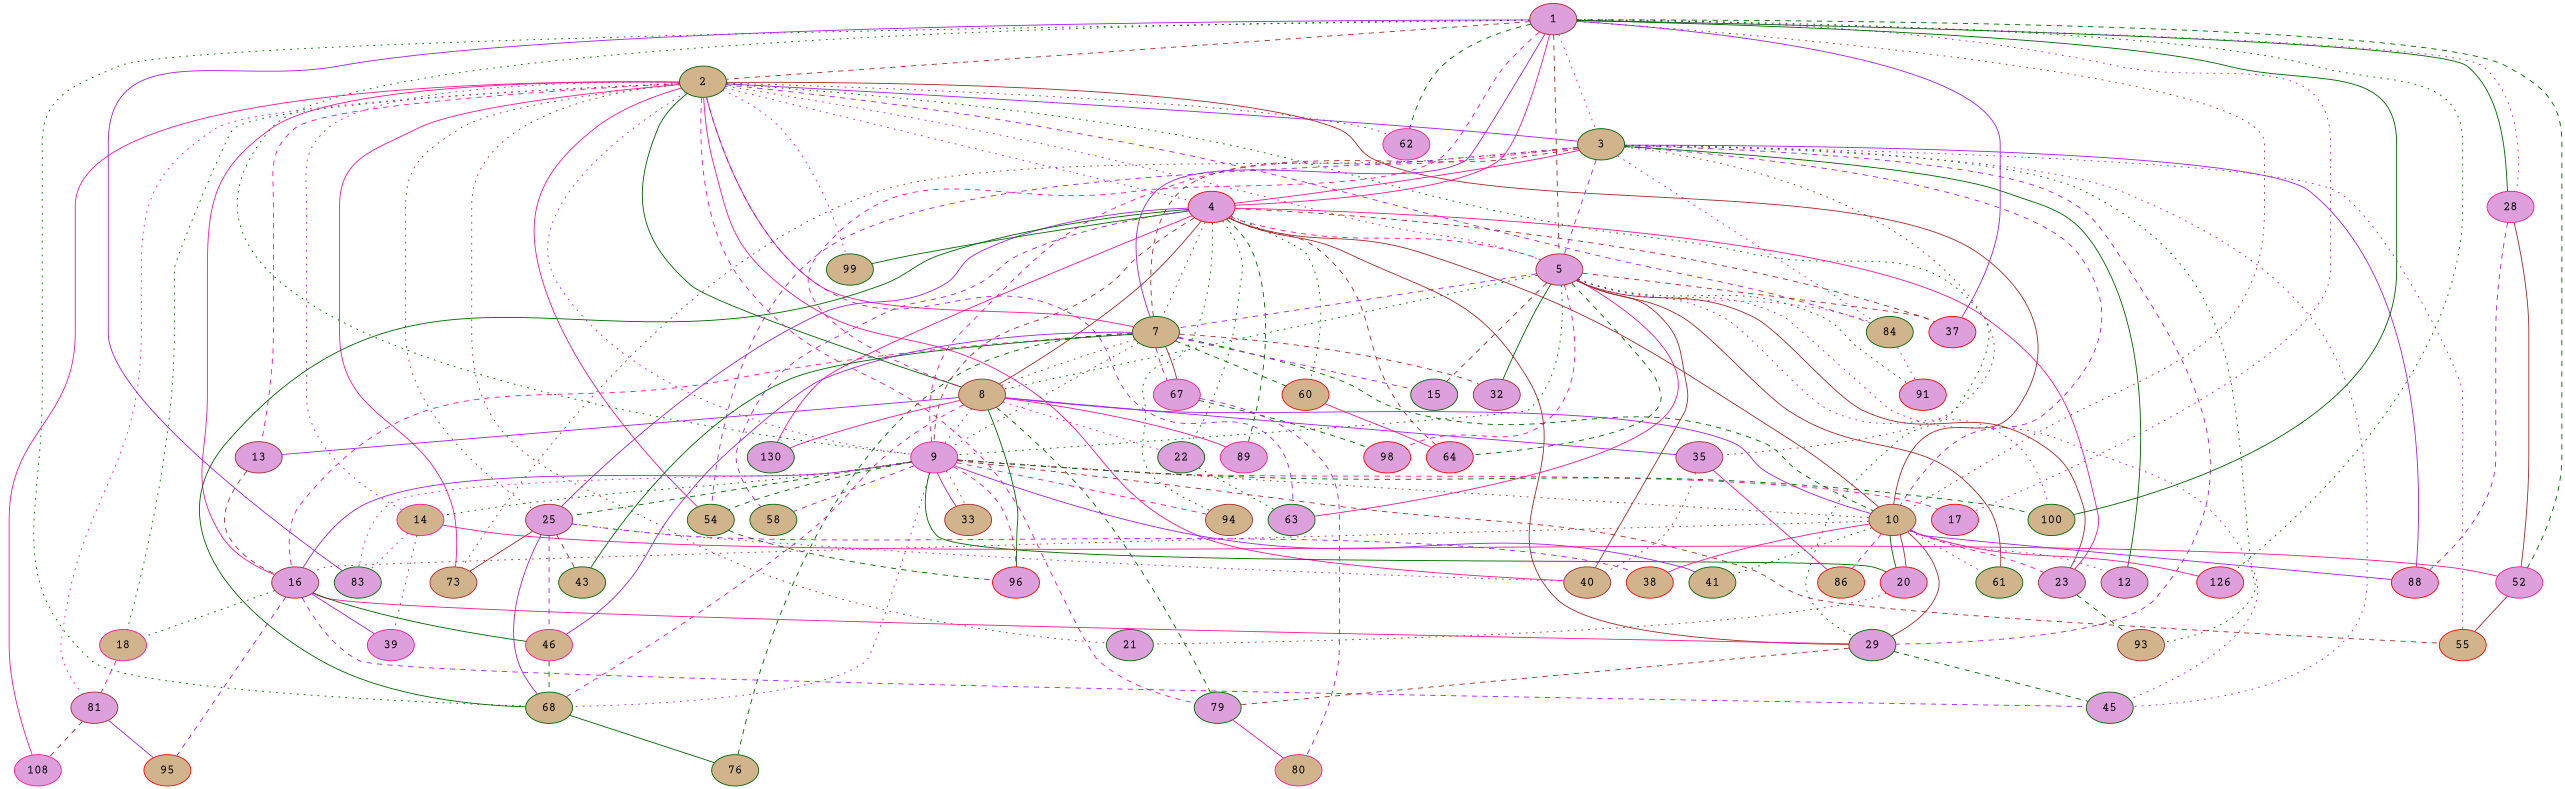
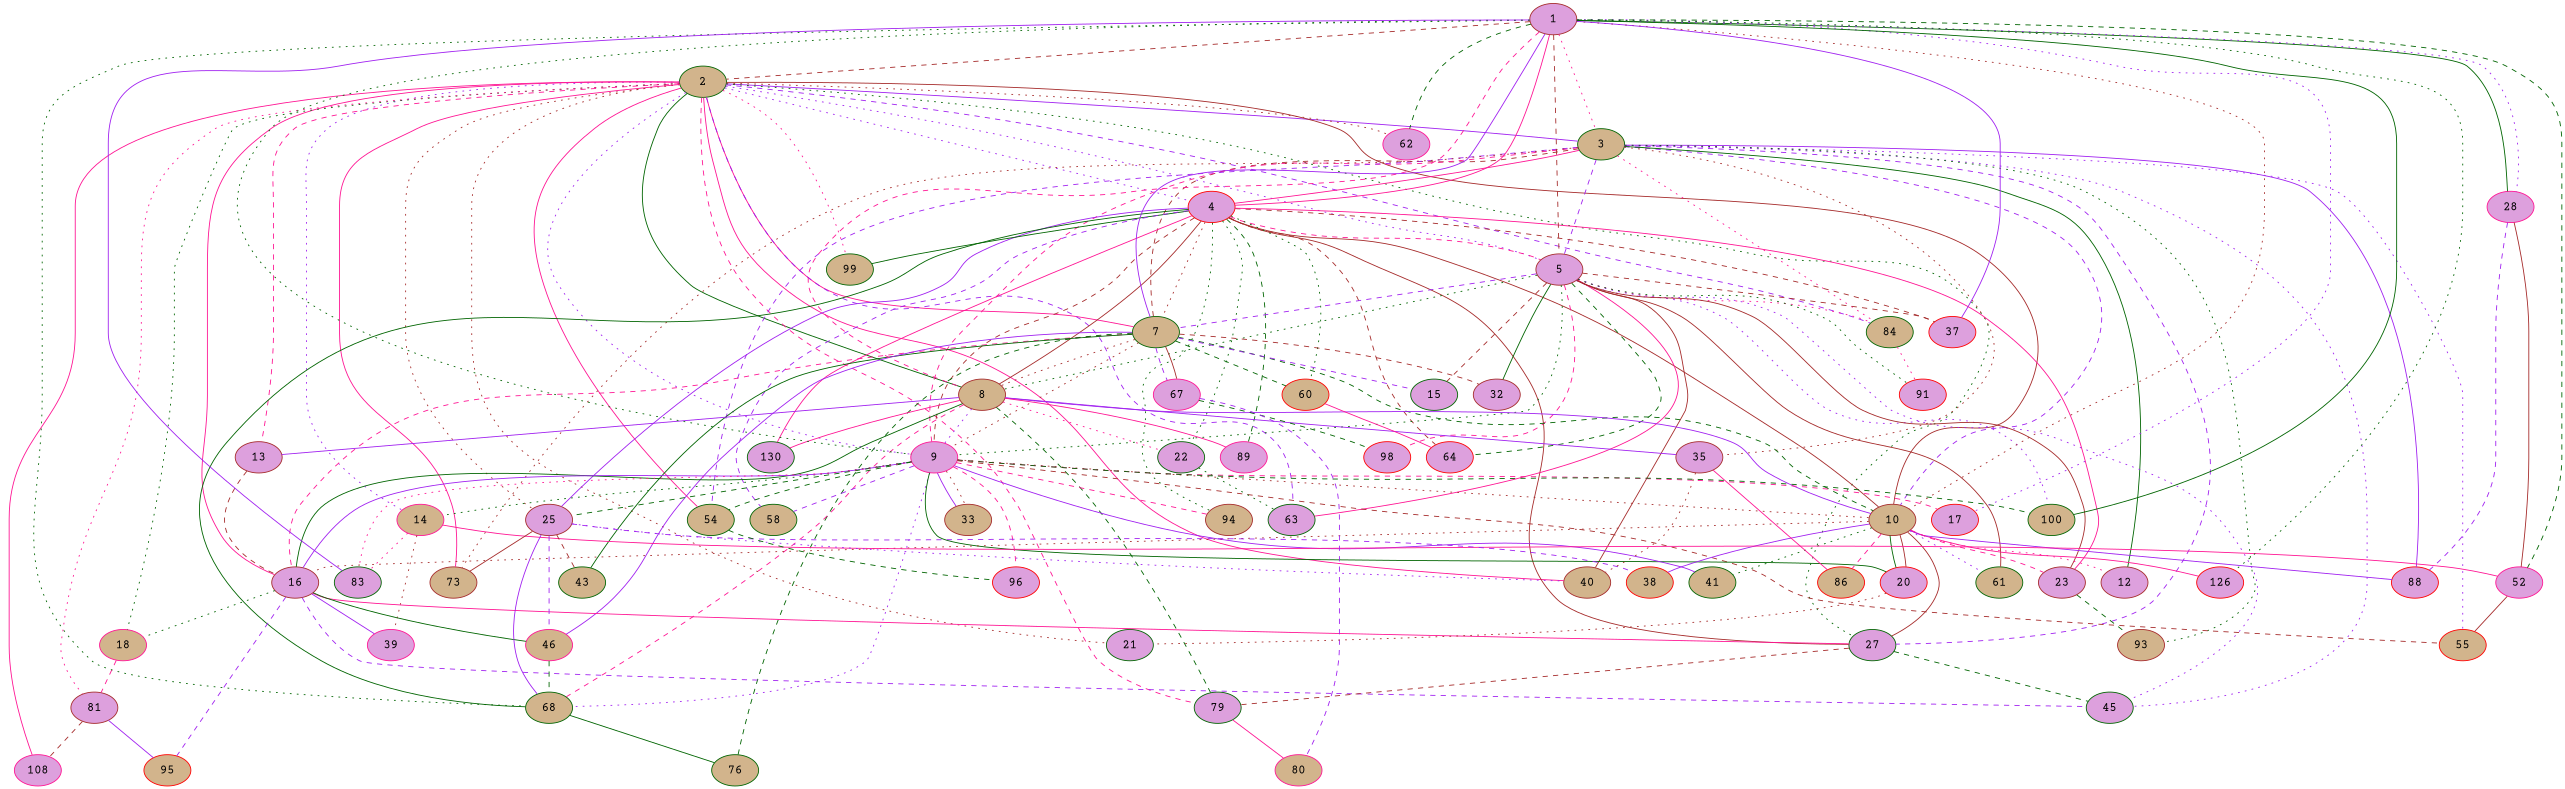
edge "8" -- "96": now "8" -- "16"
edge "10" -- "38": color deeppink -> purple
node "29": label "29" -> "27"
